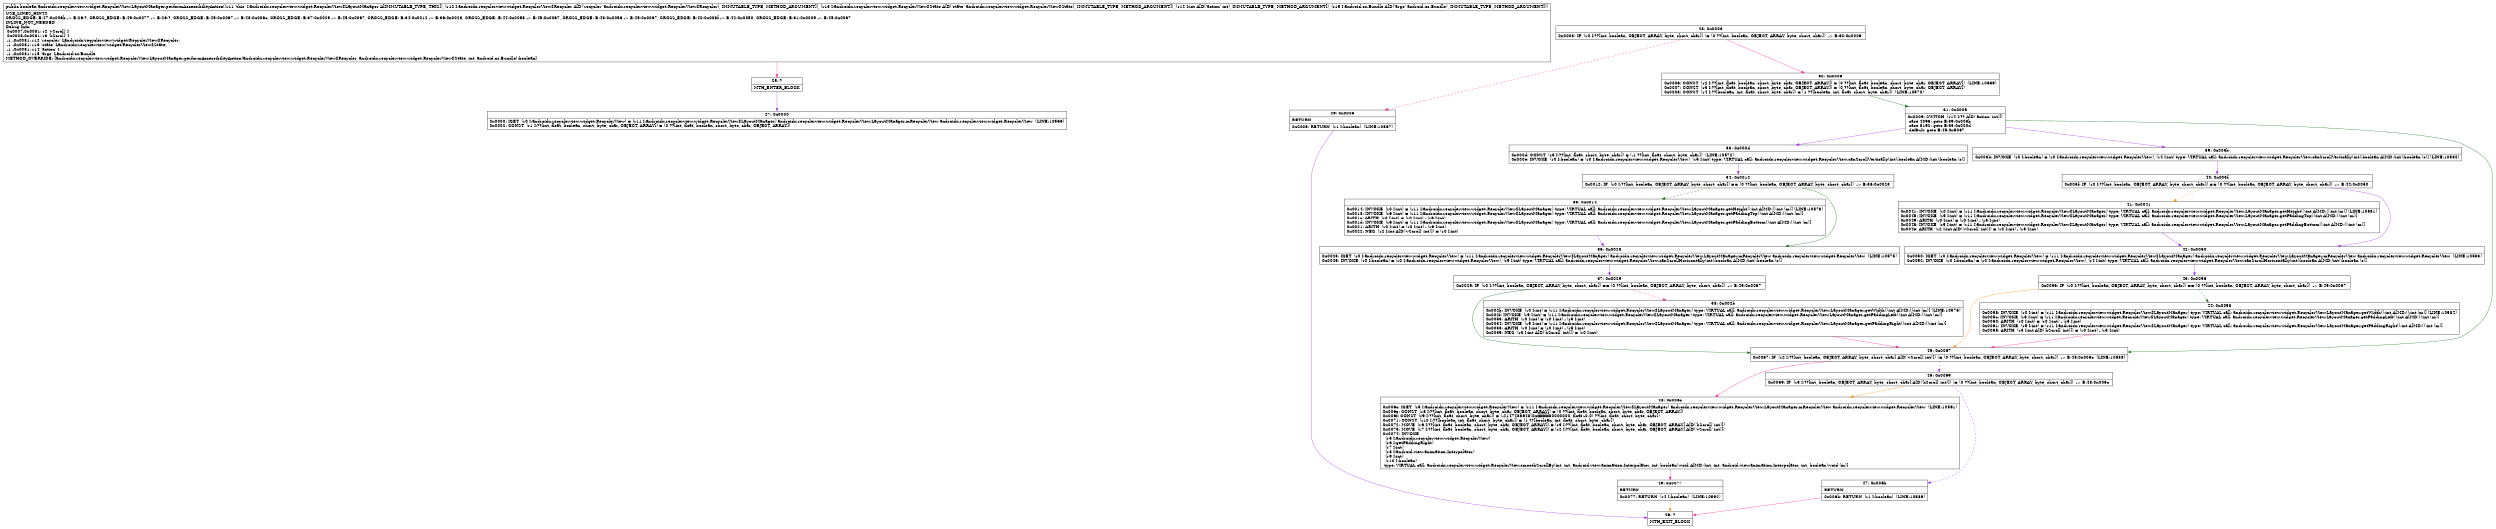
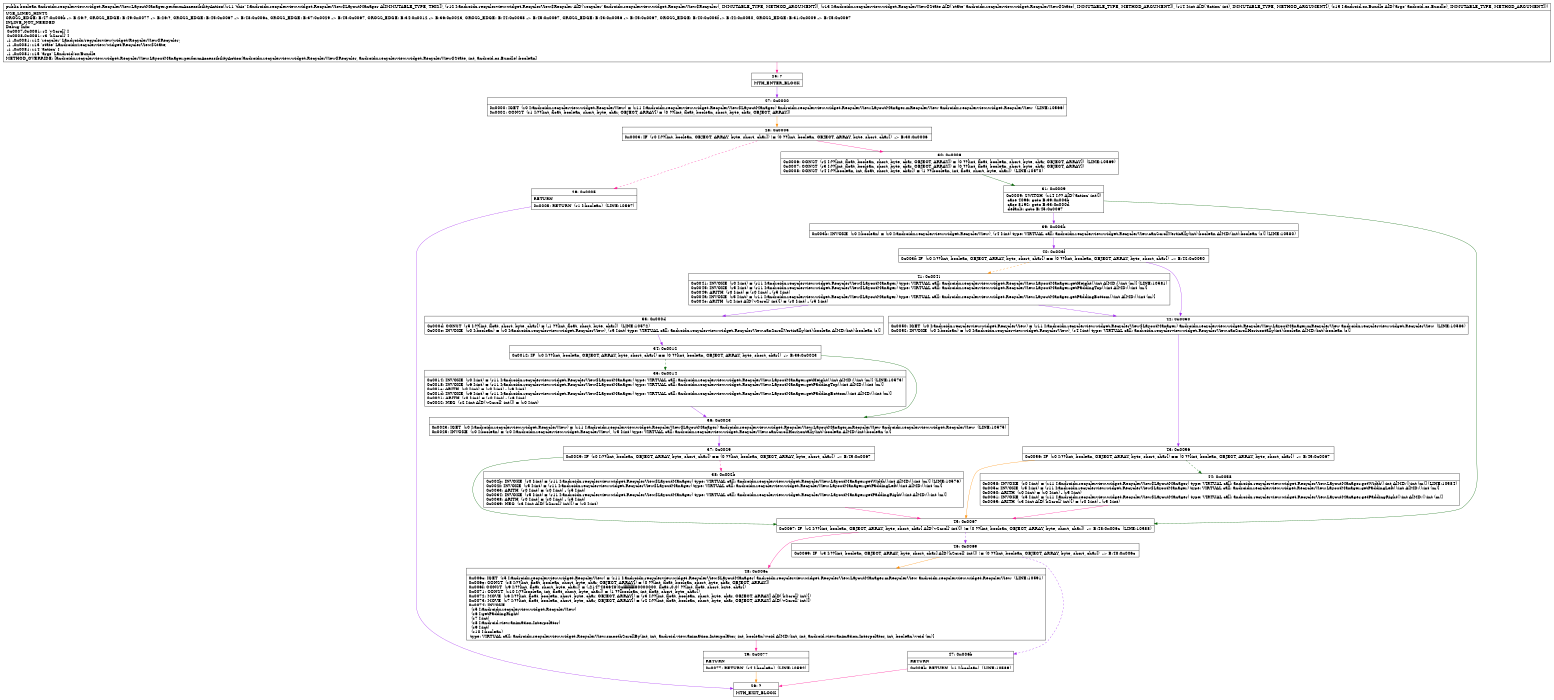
edge "27: 0x0000" -> "28: 0x0003": added
node "31: 0x0009": text "default: goto B:45:0x5067" -> "default: goto B:45:0x0067"
edge "31: 0x0009" -> "33: 0x000d": now "41: 0x0041" -> "33: 0x000d"
